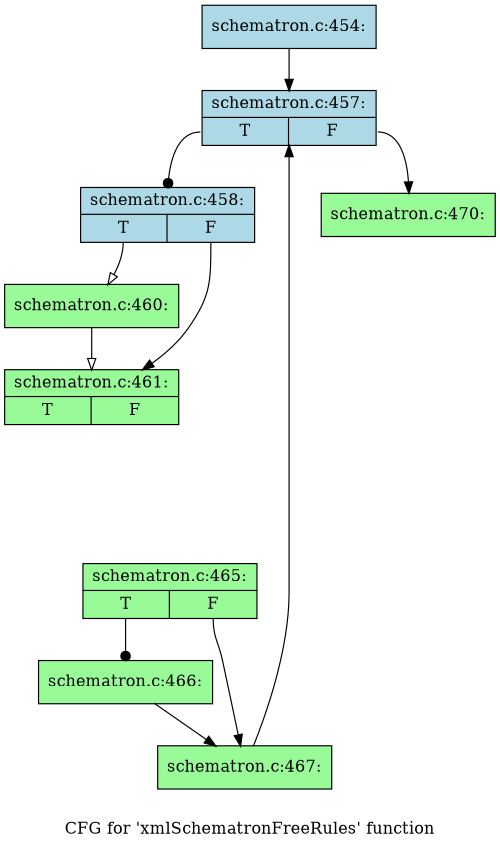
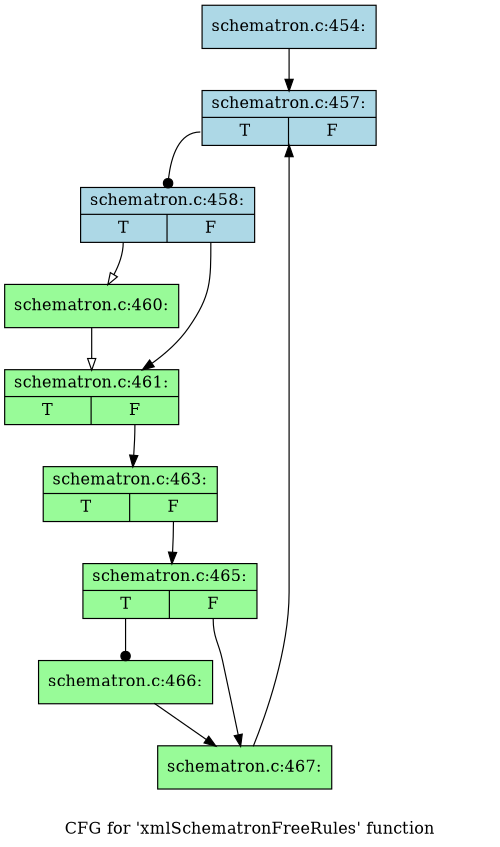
node "schematron.c:470:": removed
node "schematron.c:463:": added
